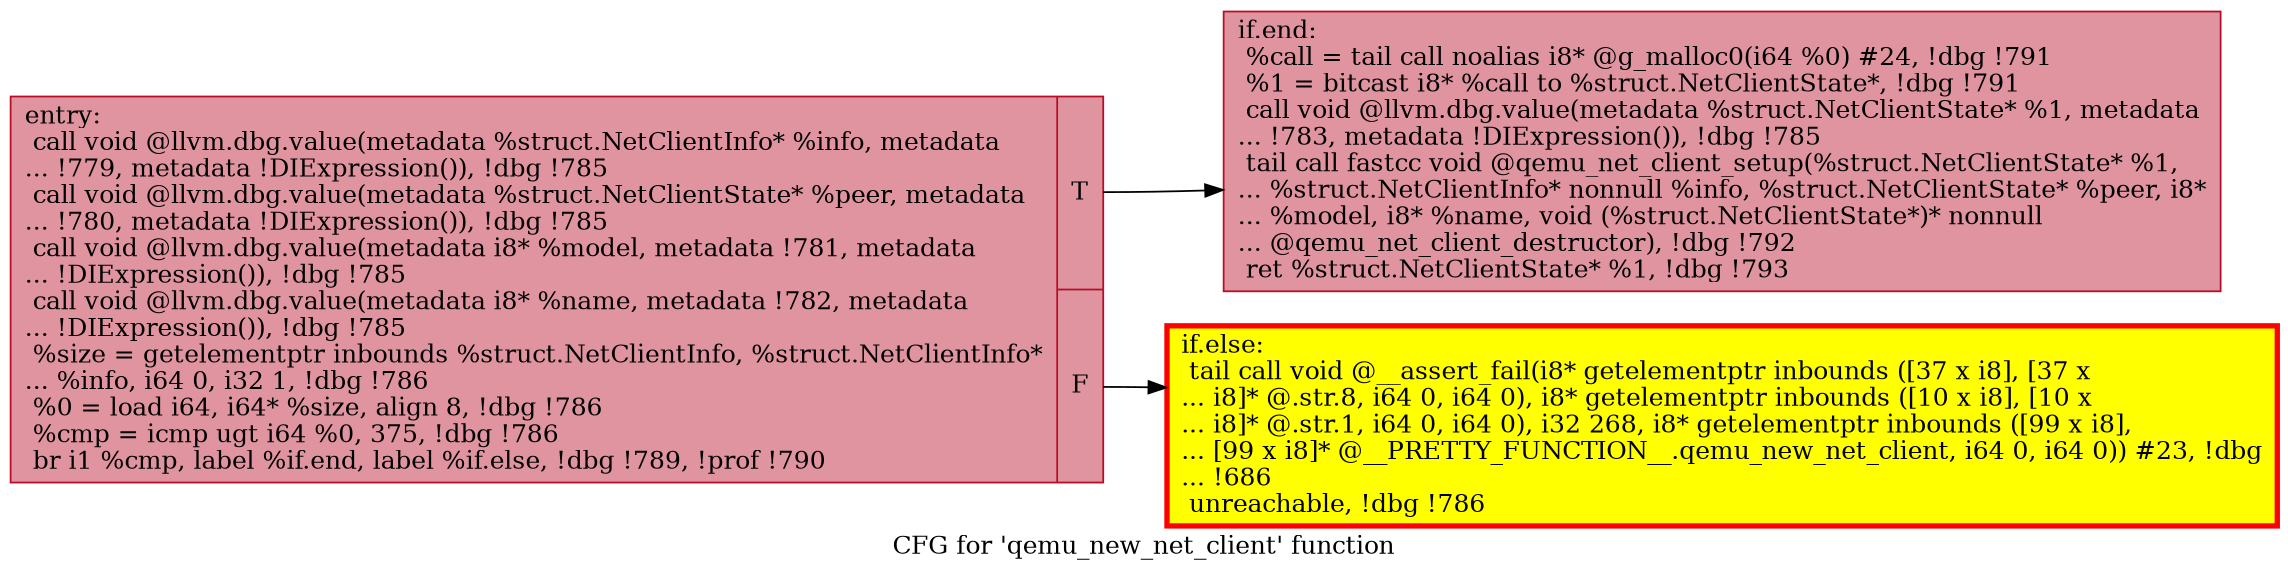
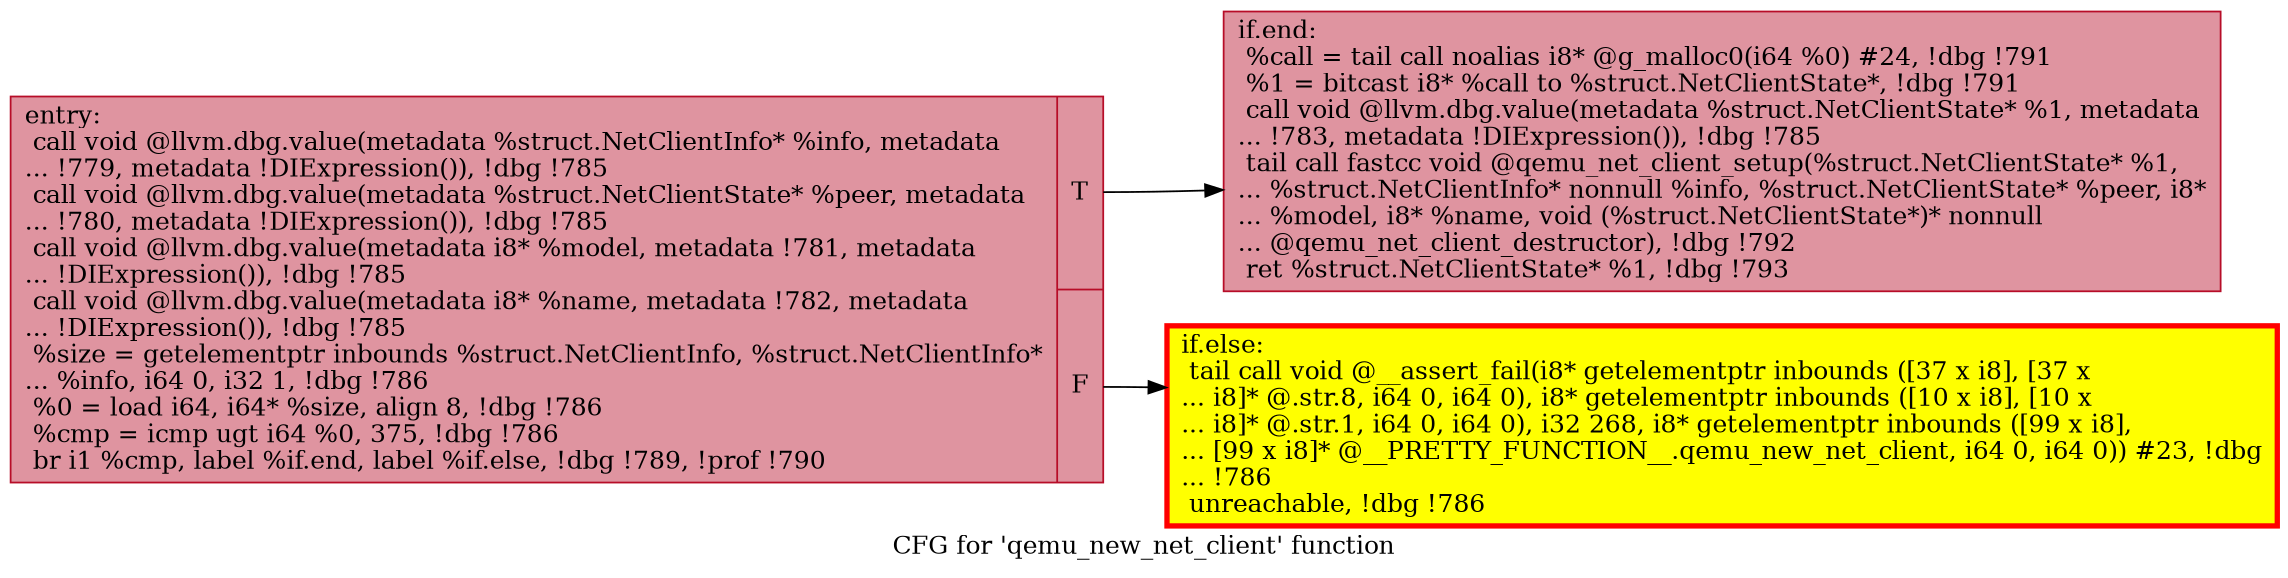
node "if.else:": text "... !686" -> "... !786"
